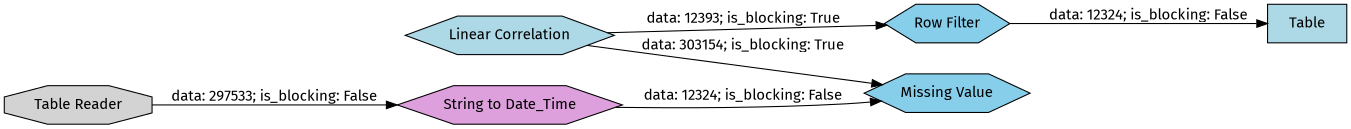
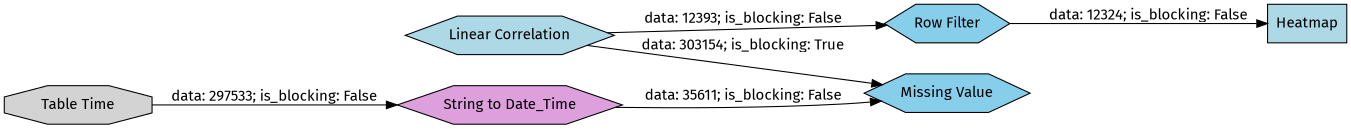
edge "Linear Correlation" -> "Row Filter": label "data: 12393; is_blocking: True" -> "data: 12393; is_blocking: False"
node "Table": label "Table" -> "Heatmap"
edge "String to Date_Time" -> "Missing Value": label "data: 12324; is_blocking: False" -> "data: 35611; is_blocking: False"
node "Table Reader": label "Table Reader" -> "Table Time"
